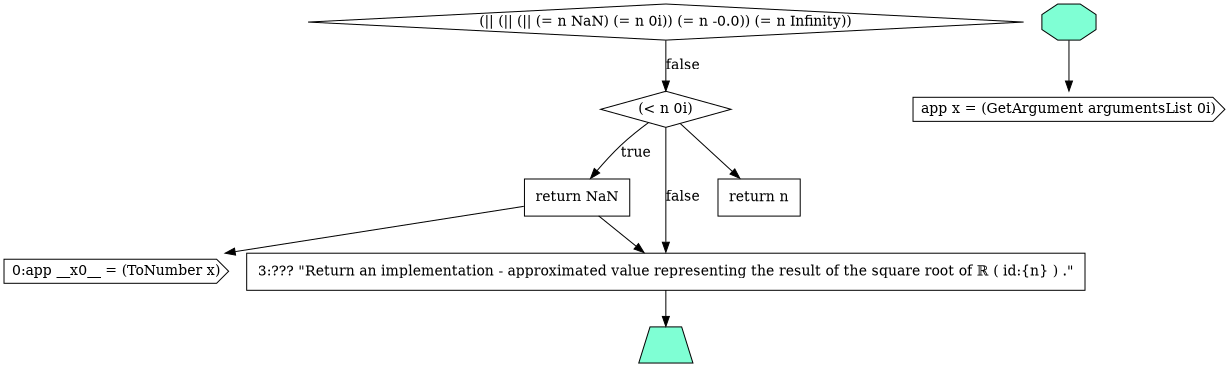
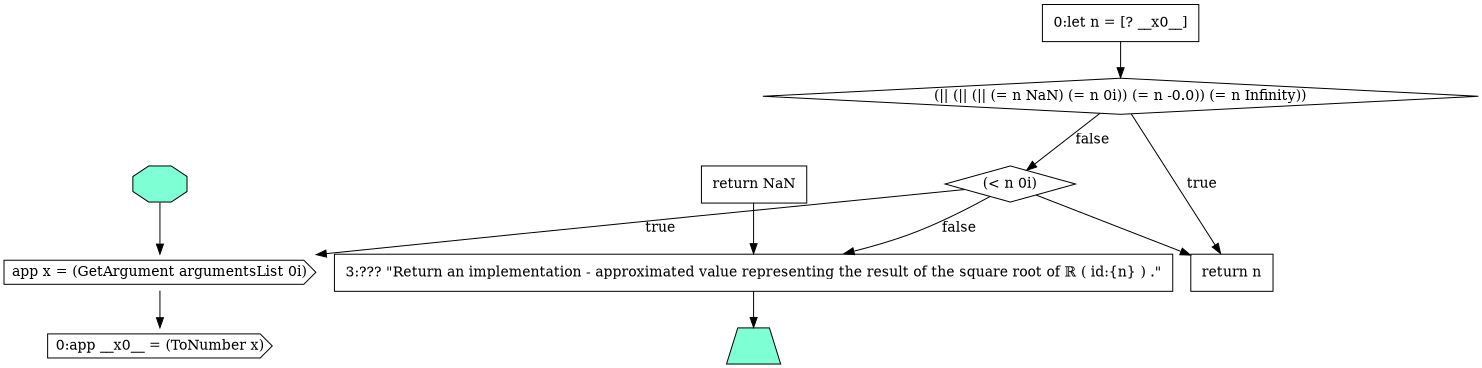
node "0:let n = [? __x0__]": added
edge "(< n 0i)" -> "return NaN": now "(< n 0i)" -> "app x = (GetArgument argumentsList 0i)"
edge "(|| (|| (|| (= n NaN) (= n 0i)) (= n -0.0)) (= n Infinity))" -> "return n": added, label "true"
edge "return NaN" -> "0:app __x0__ = (ToNumber x)": now "app x = (GetArgument argumentsList 0i)" -> "0:app __x0__ = (ToNumber x)"
